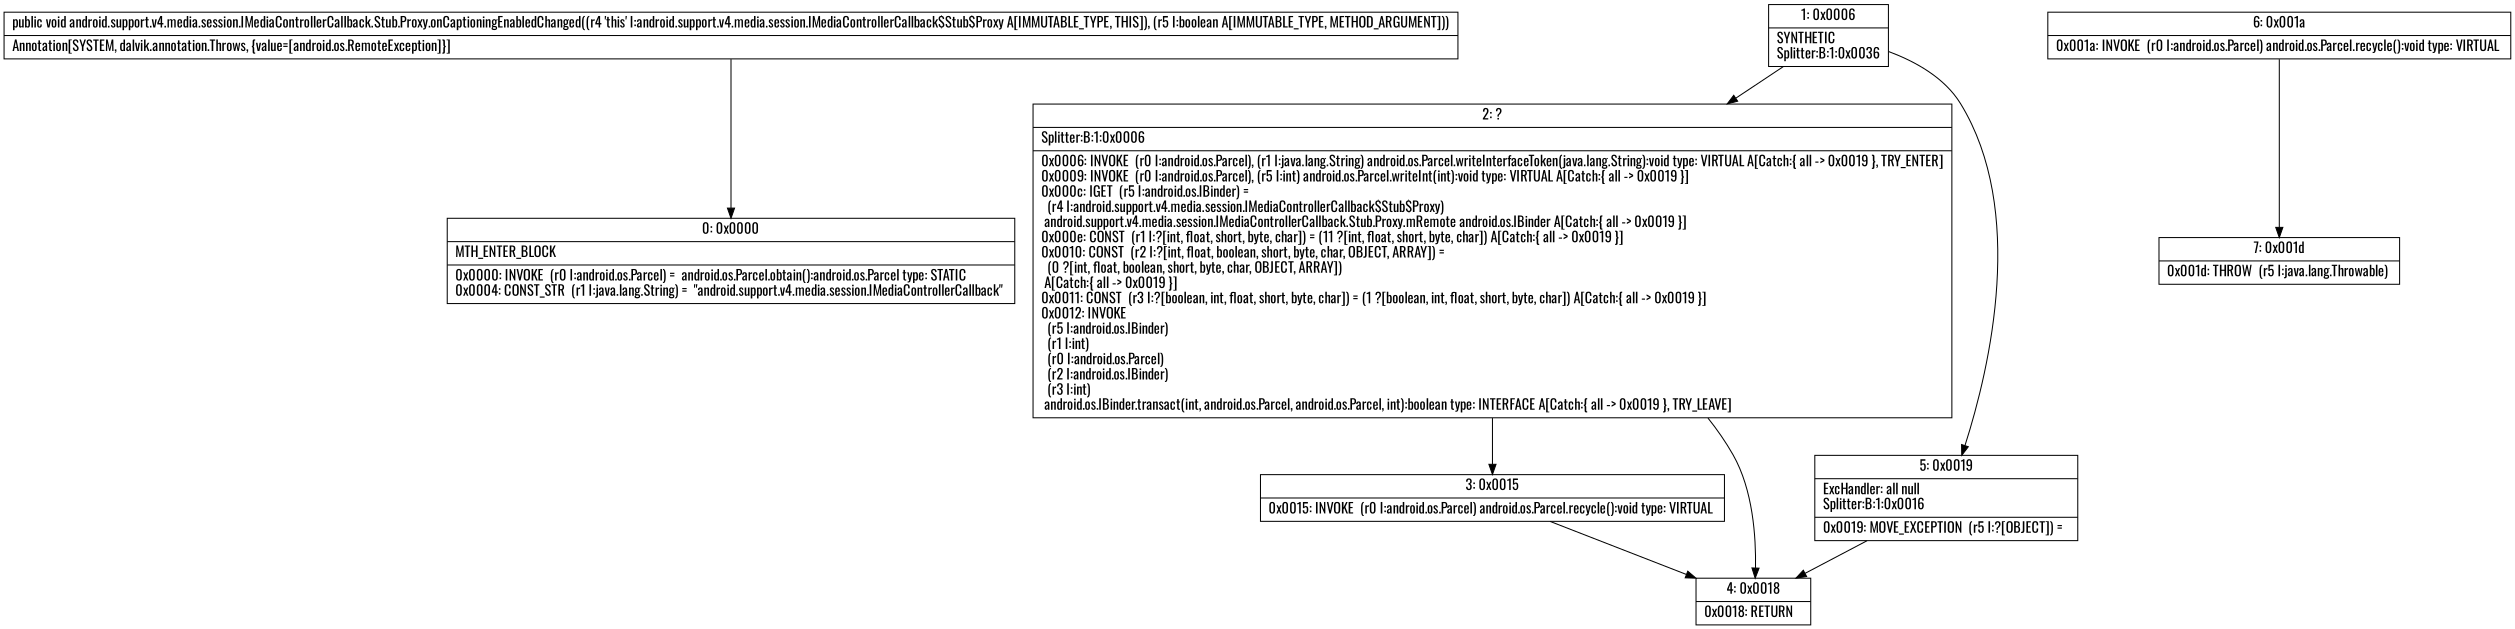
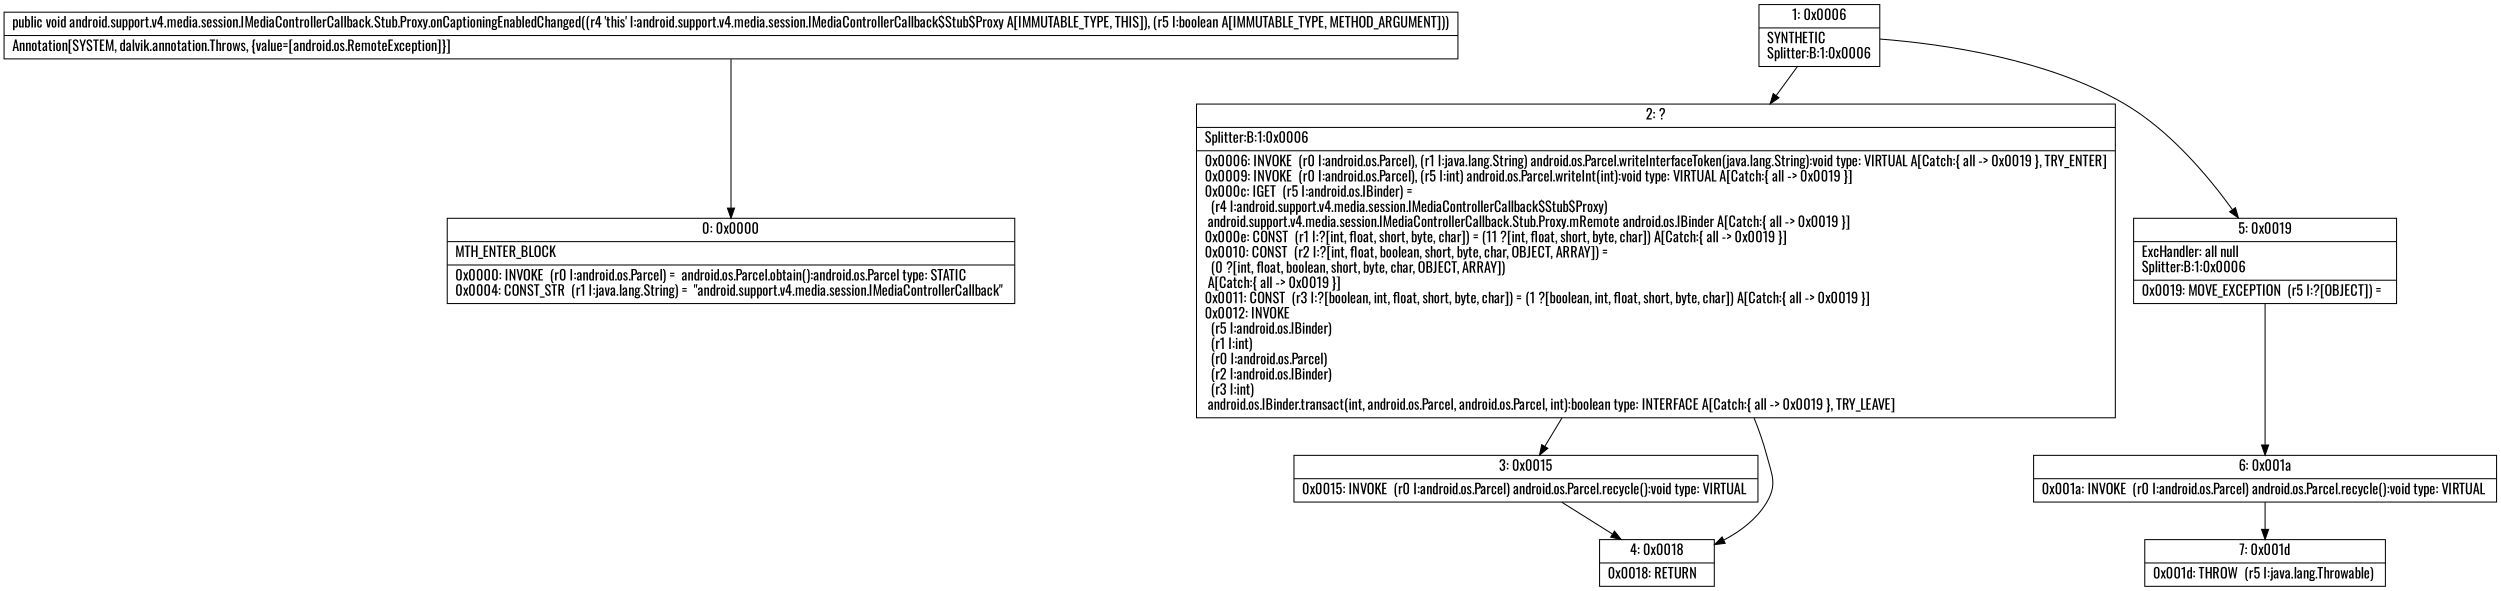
node "1: 0x0006": text "Splitter:B:1:0x0036" -> "Splitter:B:1:0x0006"
node "5: 0x0019": text "Splitter:B:1:0x0016" -> "Splitter:B:1:0x0006"
edge "5: 0x0019" -> "4: 0x0018": now "5: 0x0019" -> "6: 0x001a"
